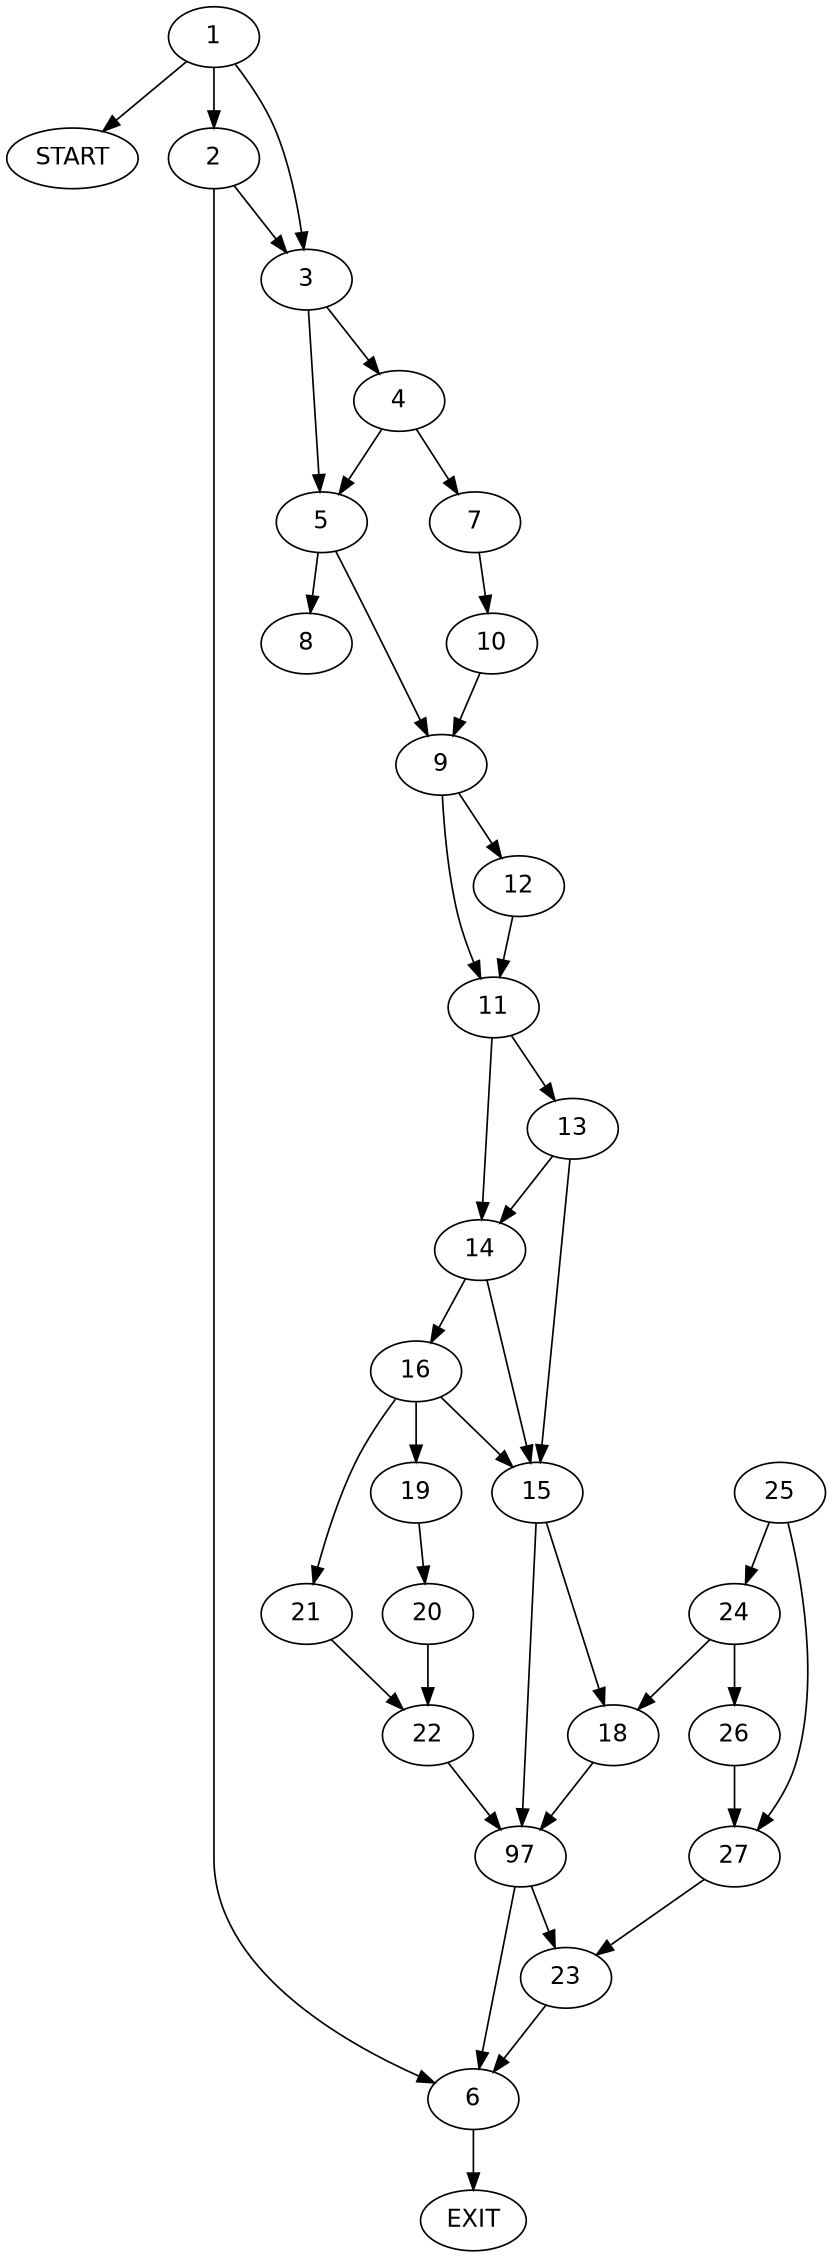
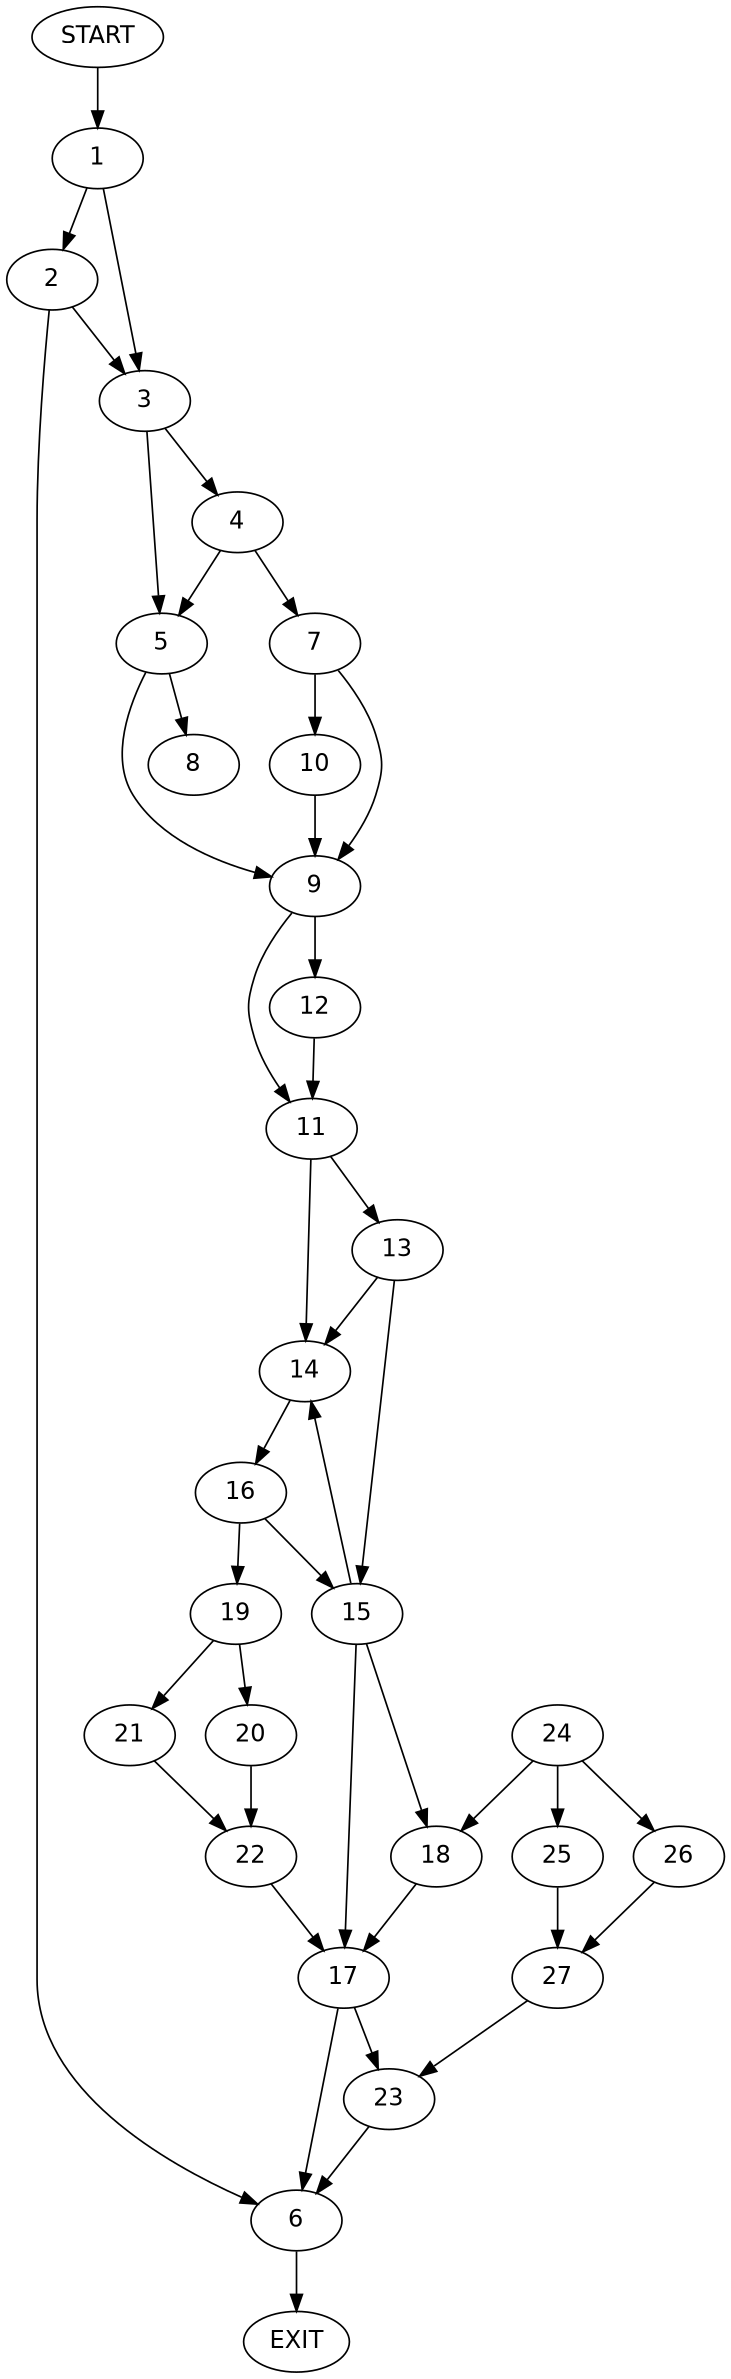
edge "1" -> "START": reversed
edge "7" -> "9": added
edge "14" -> "15": reversed
edge "16" -> "21": now "19" -> "21"
edge "25" -> "24": reversed
node "97": label "97" -> "17"
